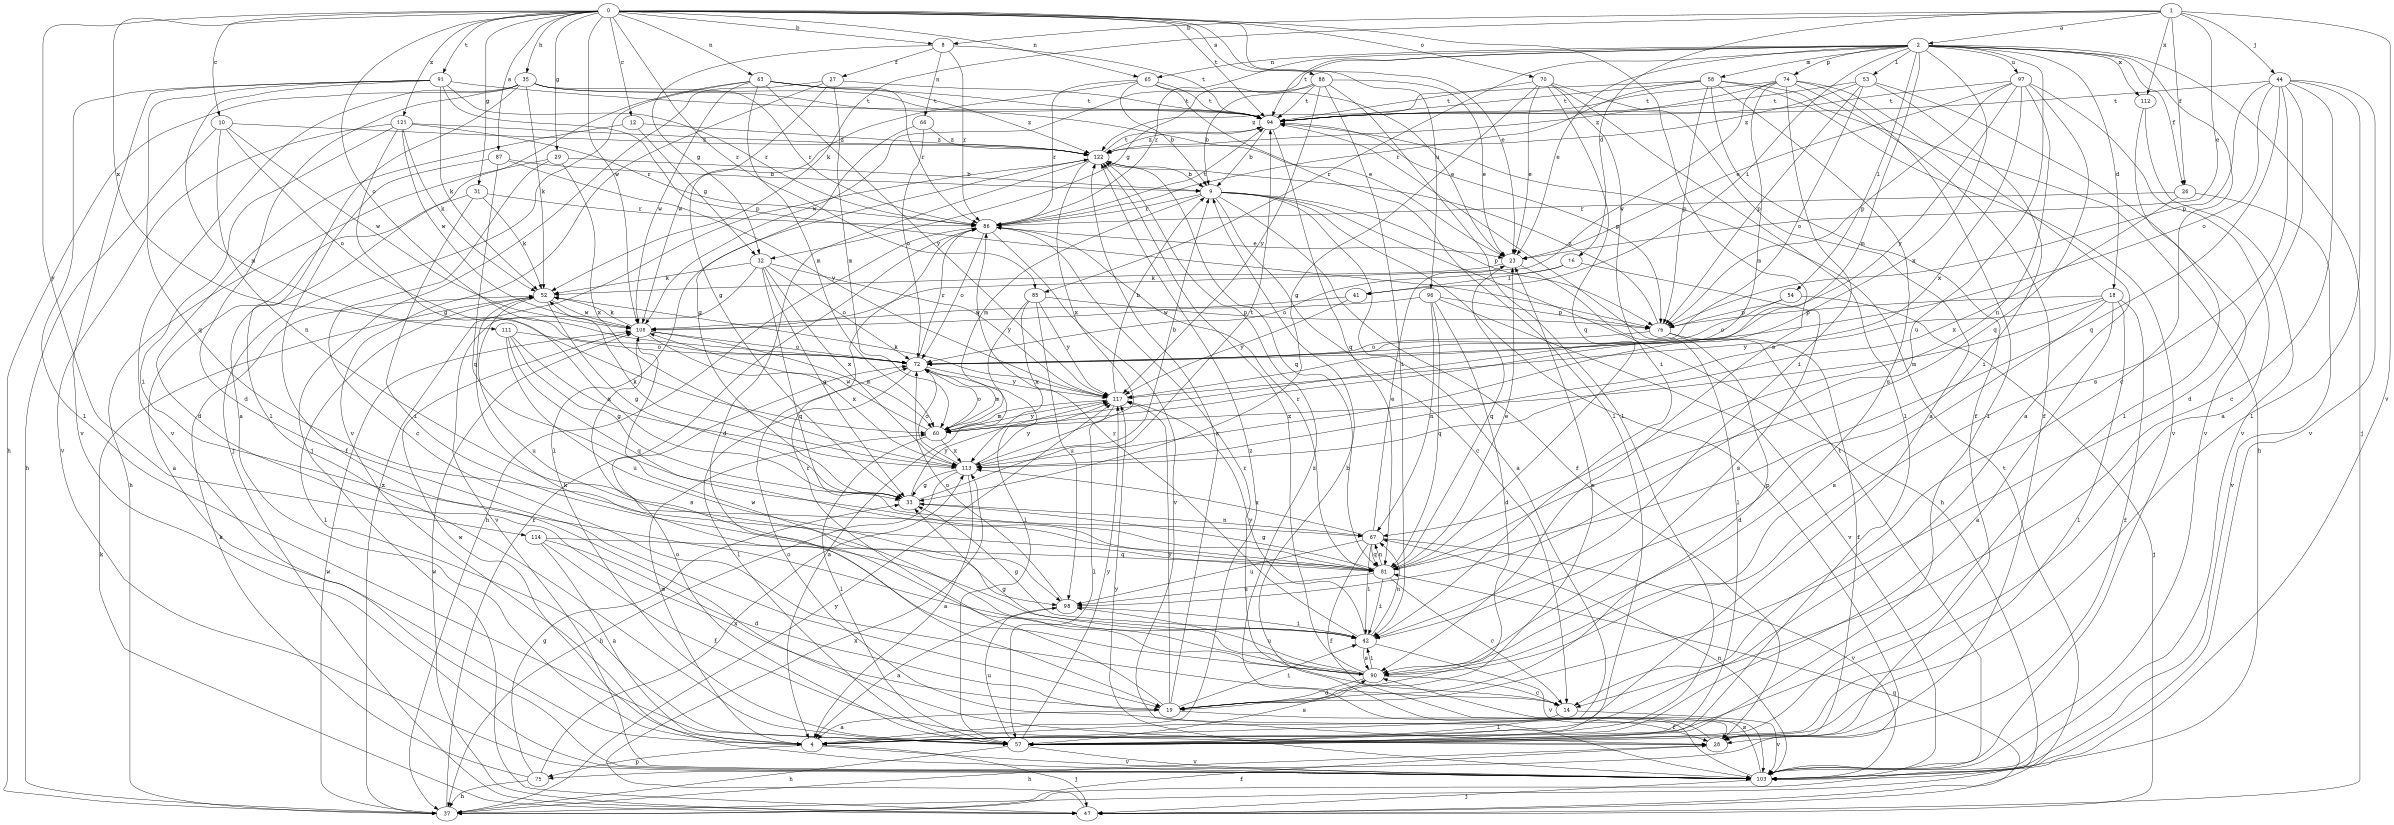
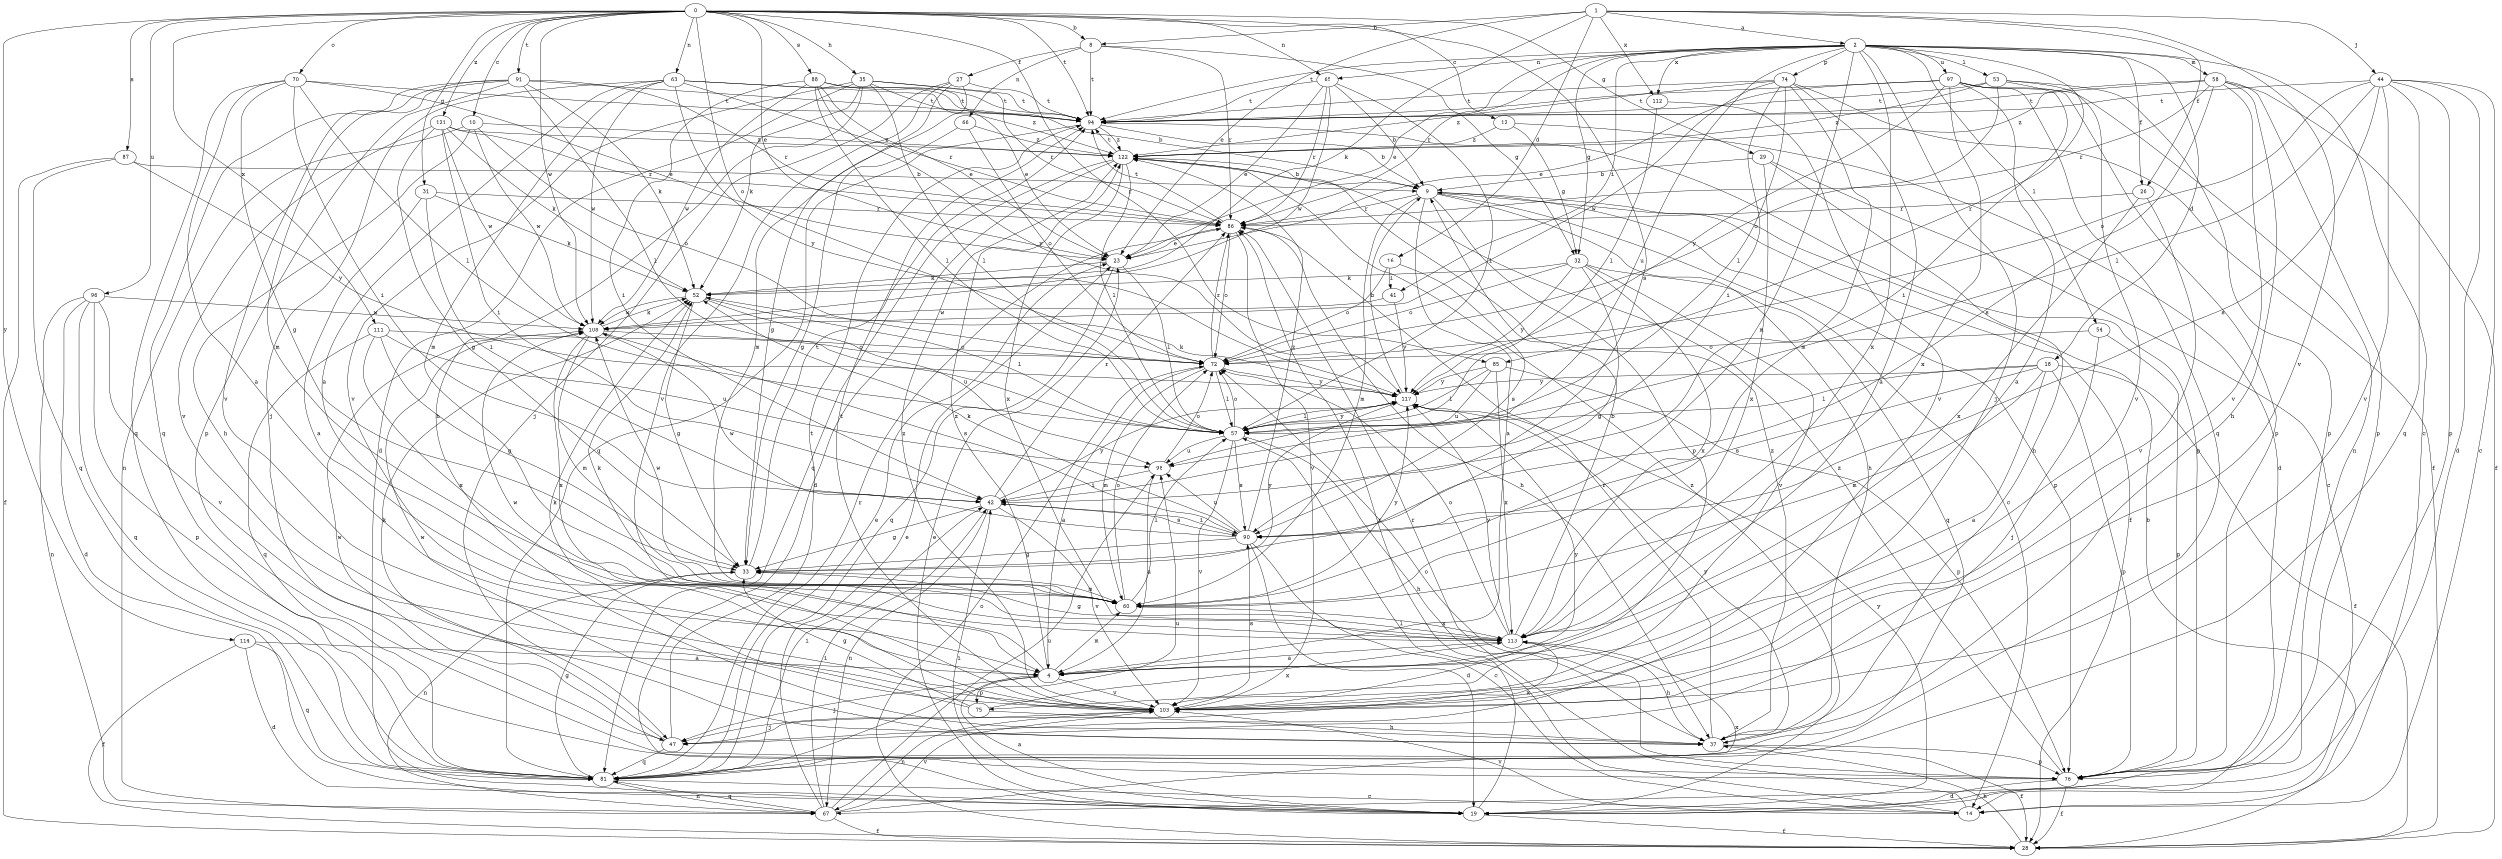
edge "117" -> "60": now "33" -> "60"
edge "37" -> "76": added, label "p"
